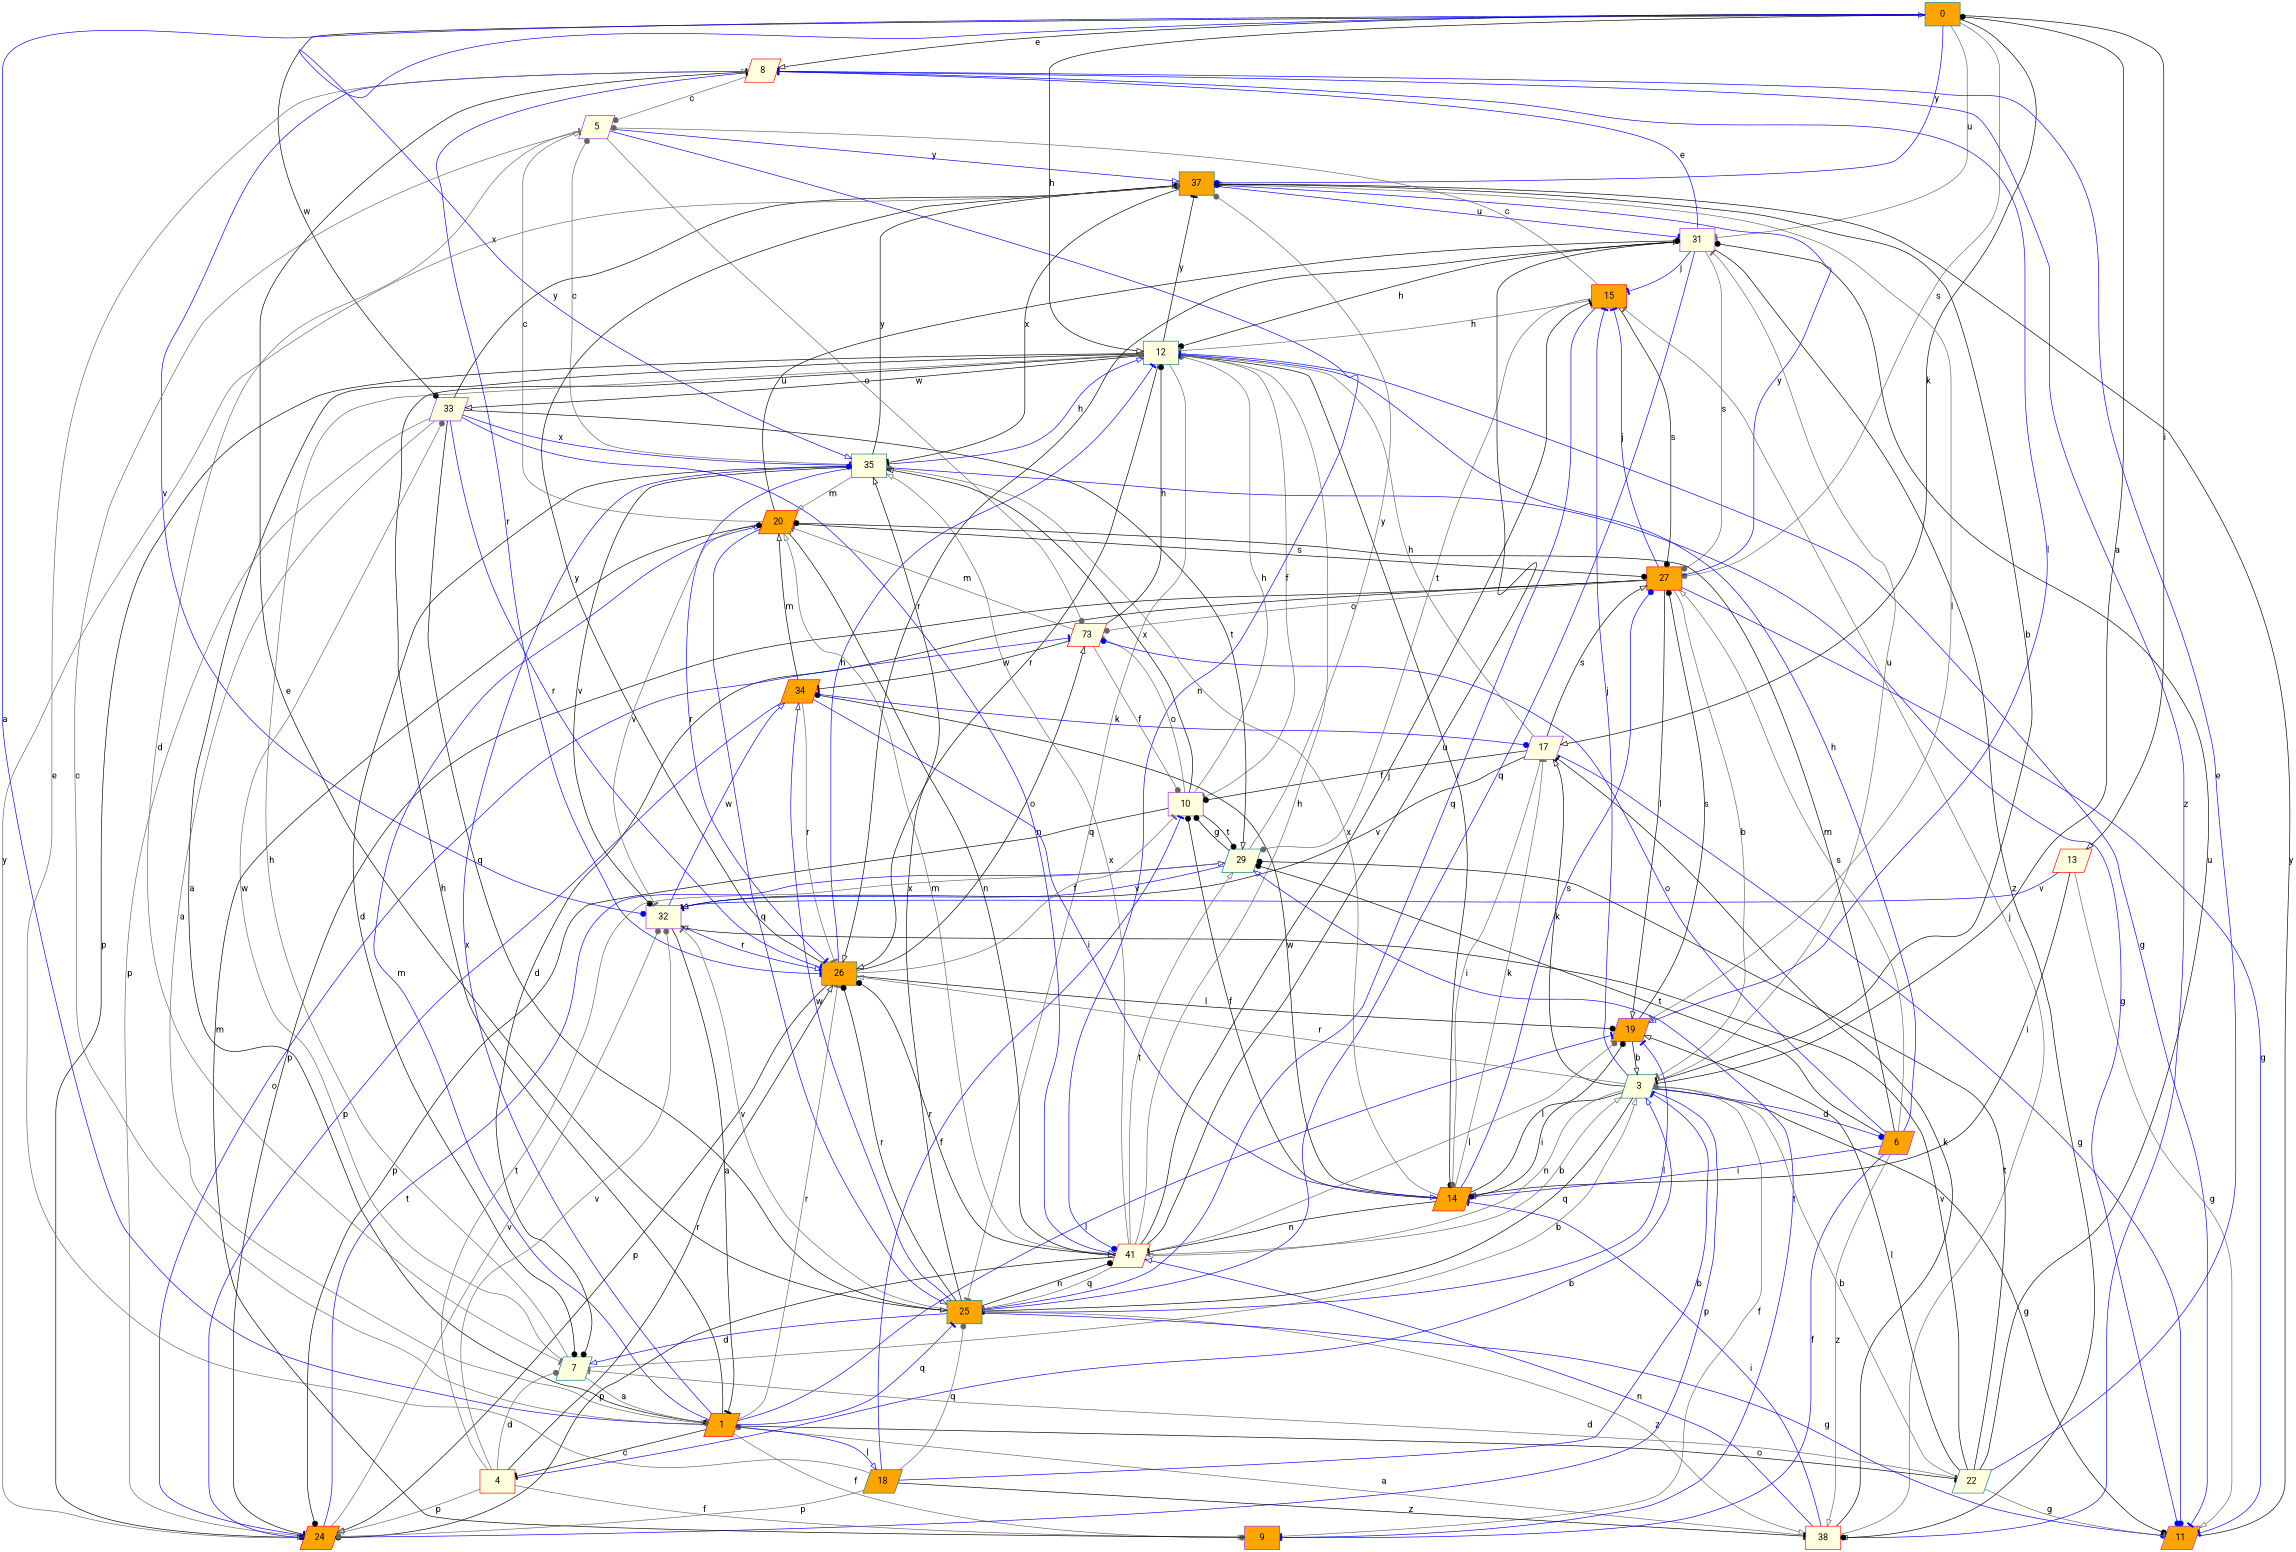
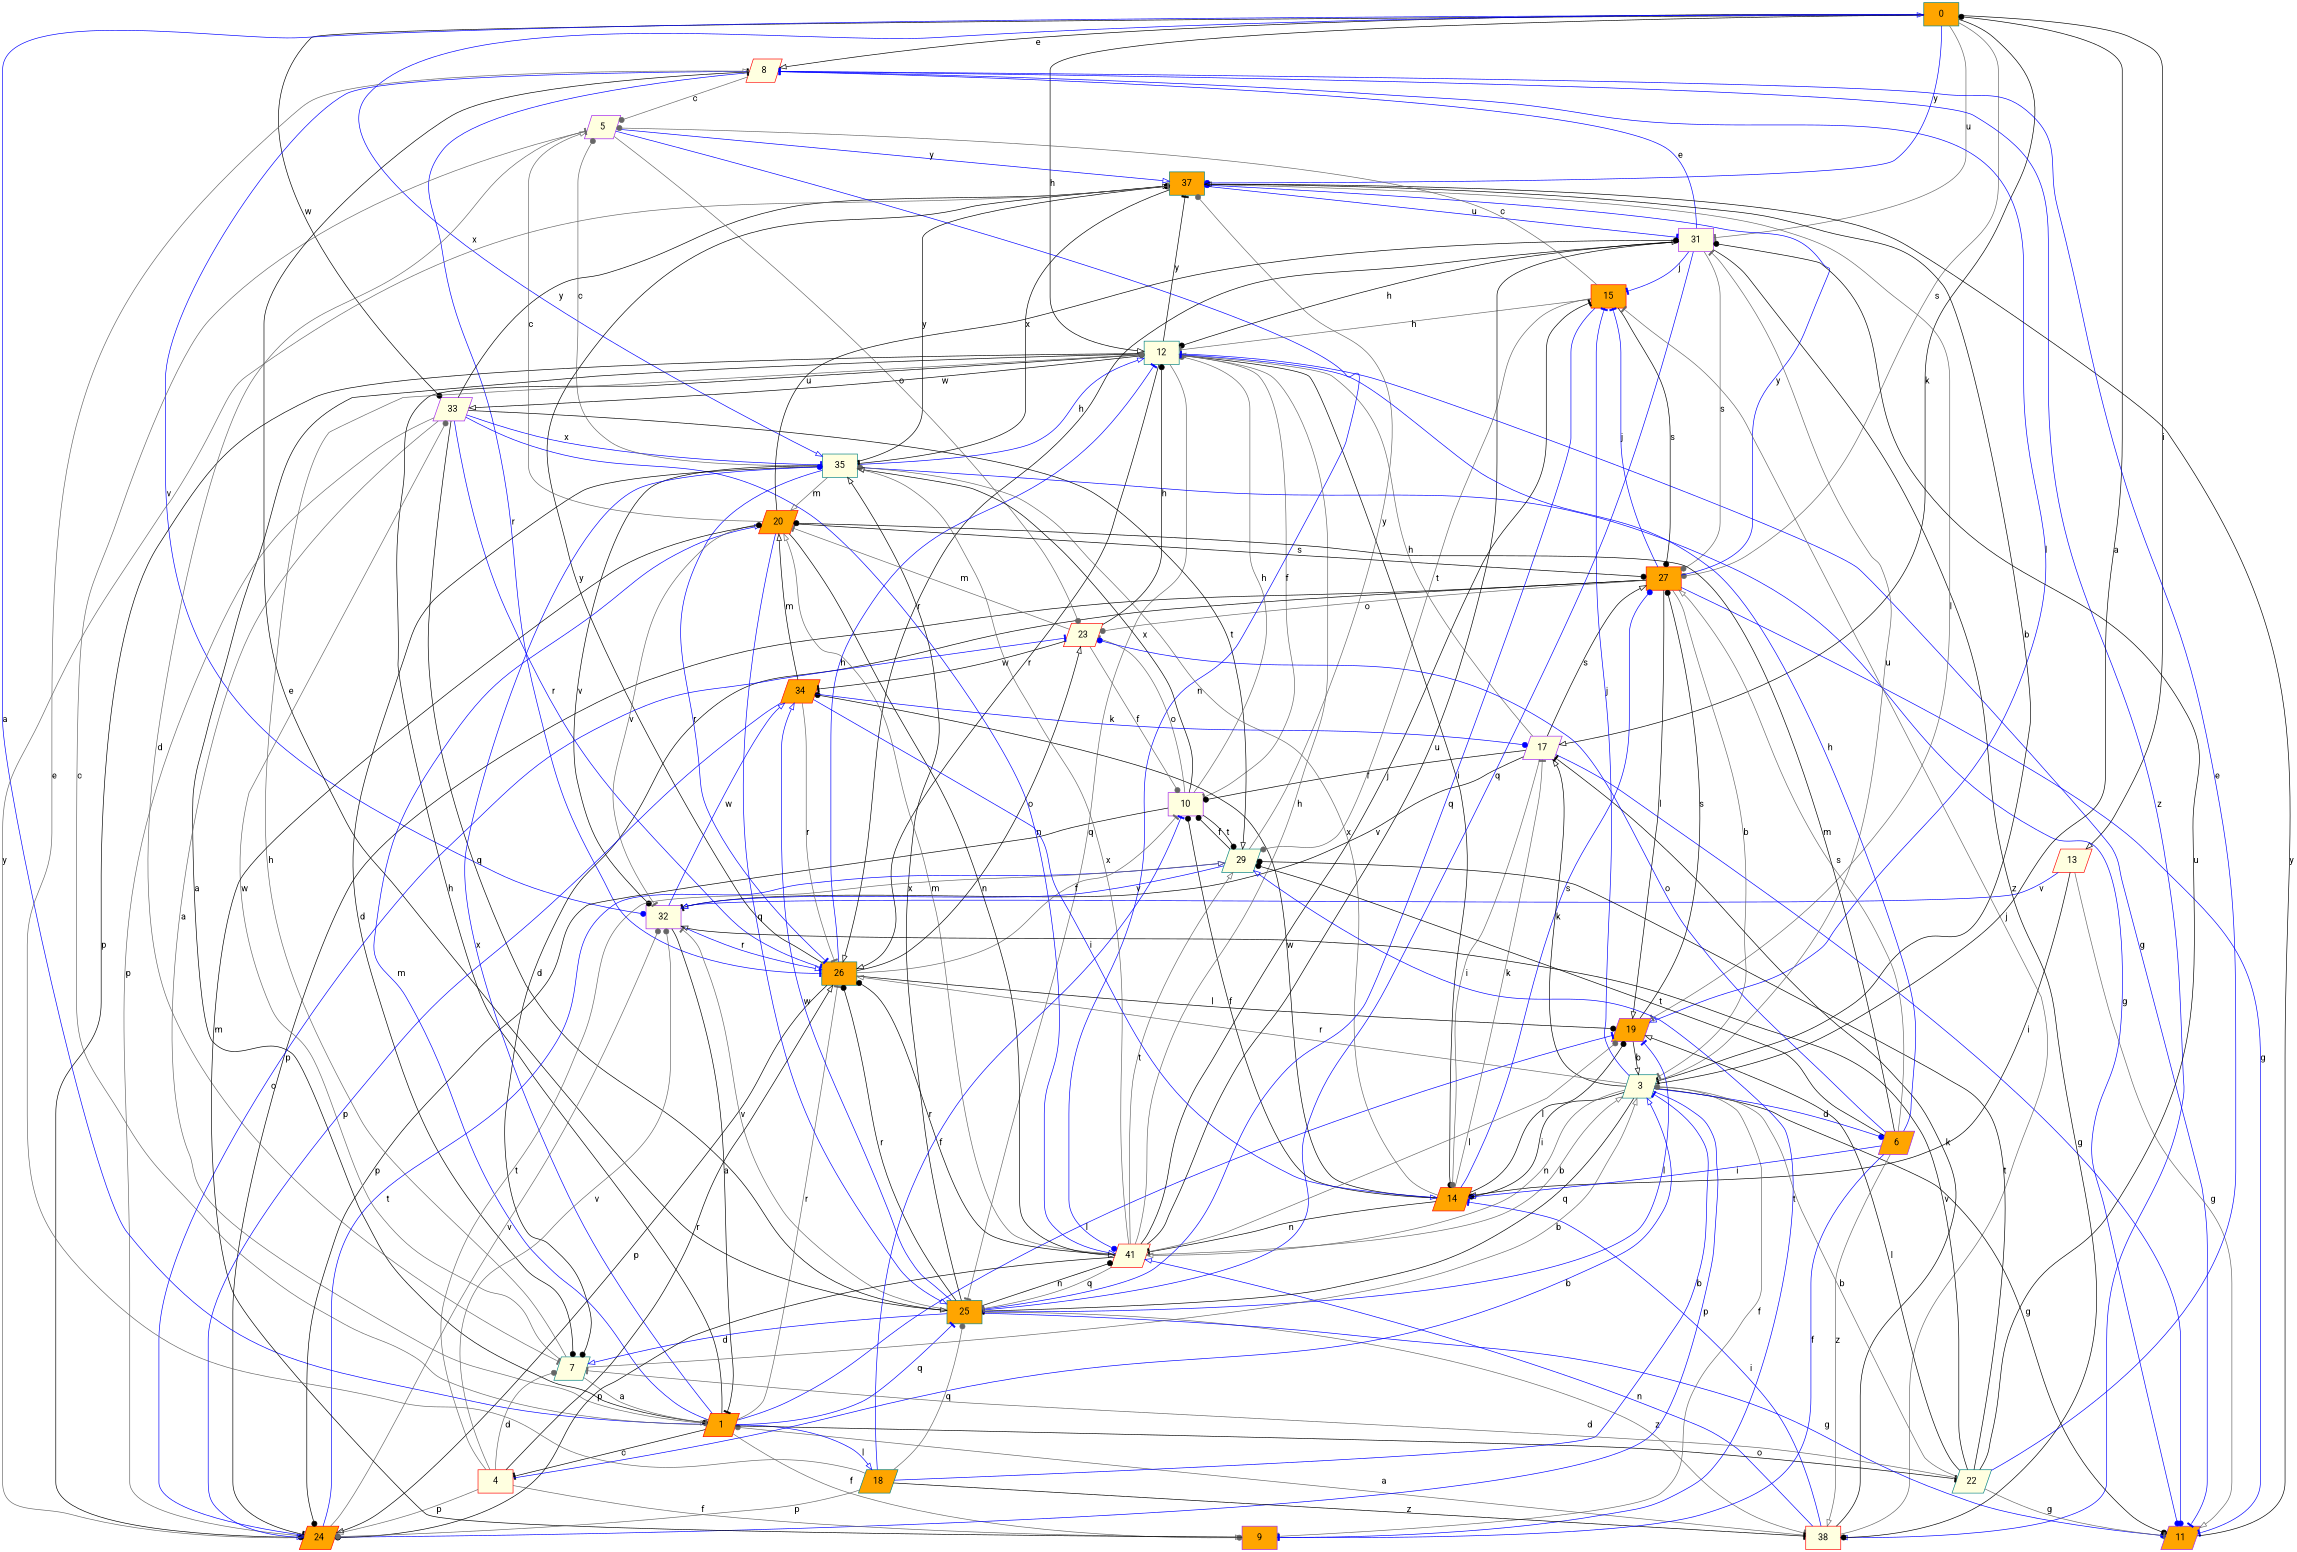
node "73": label "73" -> "23"
edge "29" -> "10": label "g" -> "f"
edge "25" -> "38": arrowhead onormal -> tee
